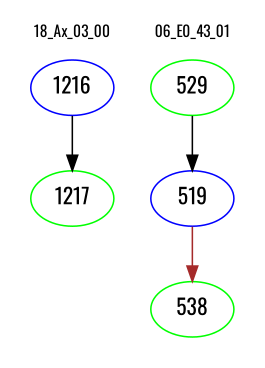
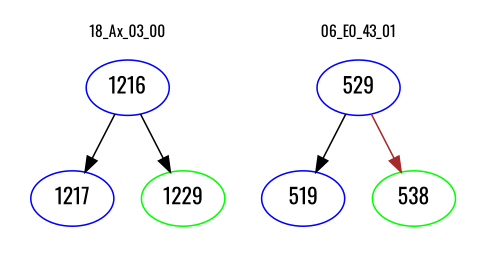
node "529": color green -> blue
node "1217": color green -> blue
node "1229": added
edge "519" -> "538": now "529" -> "538"
